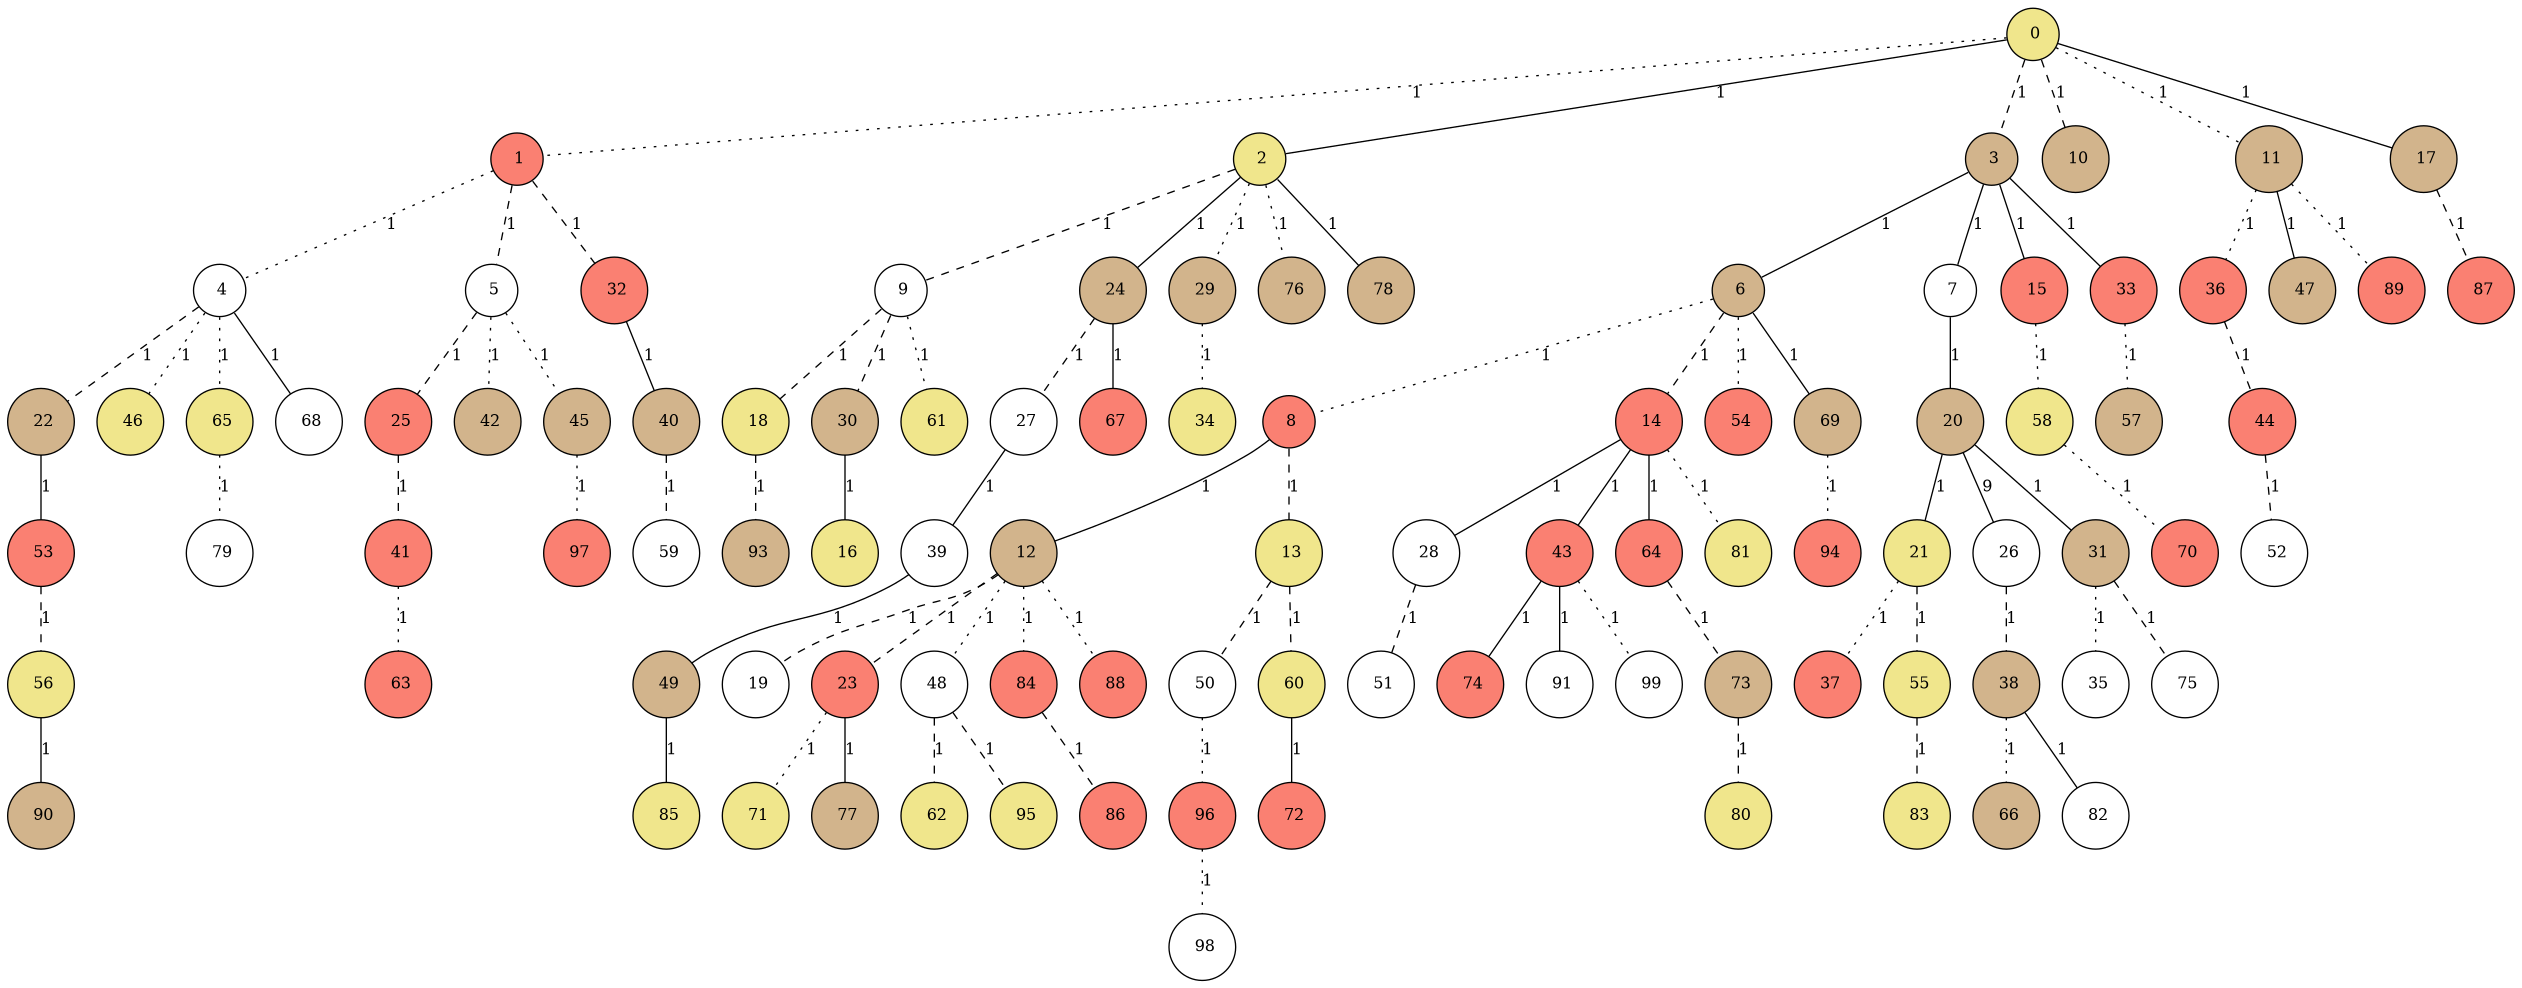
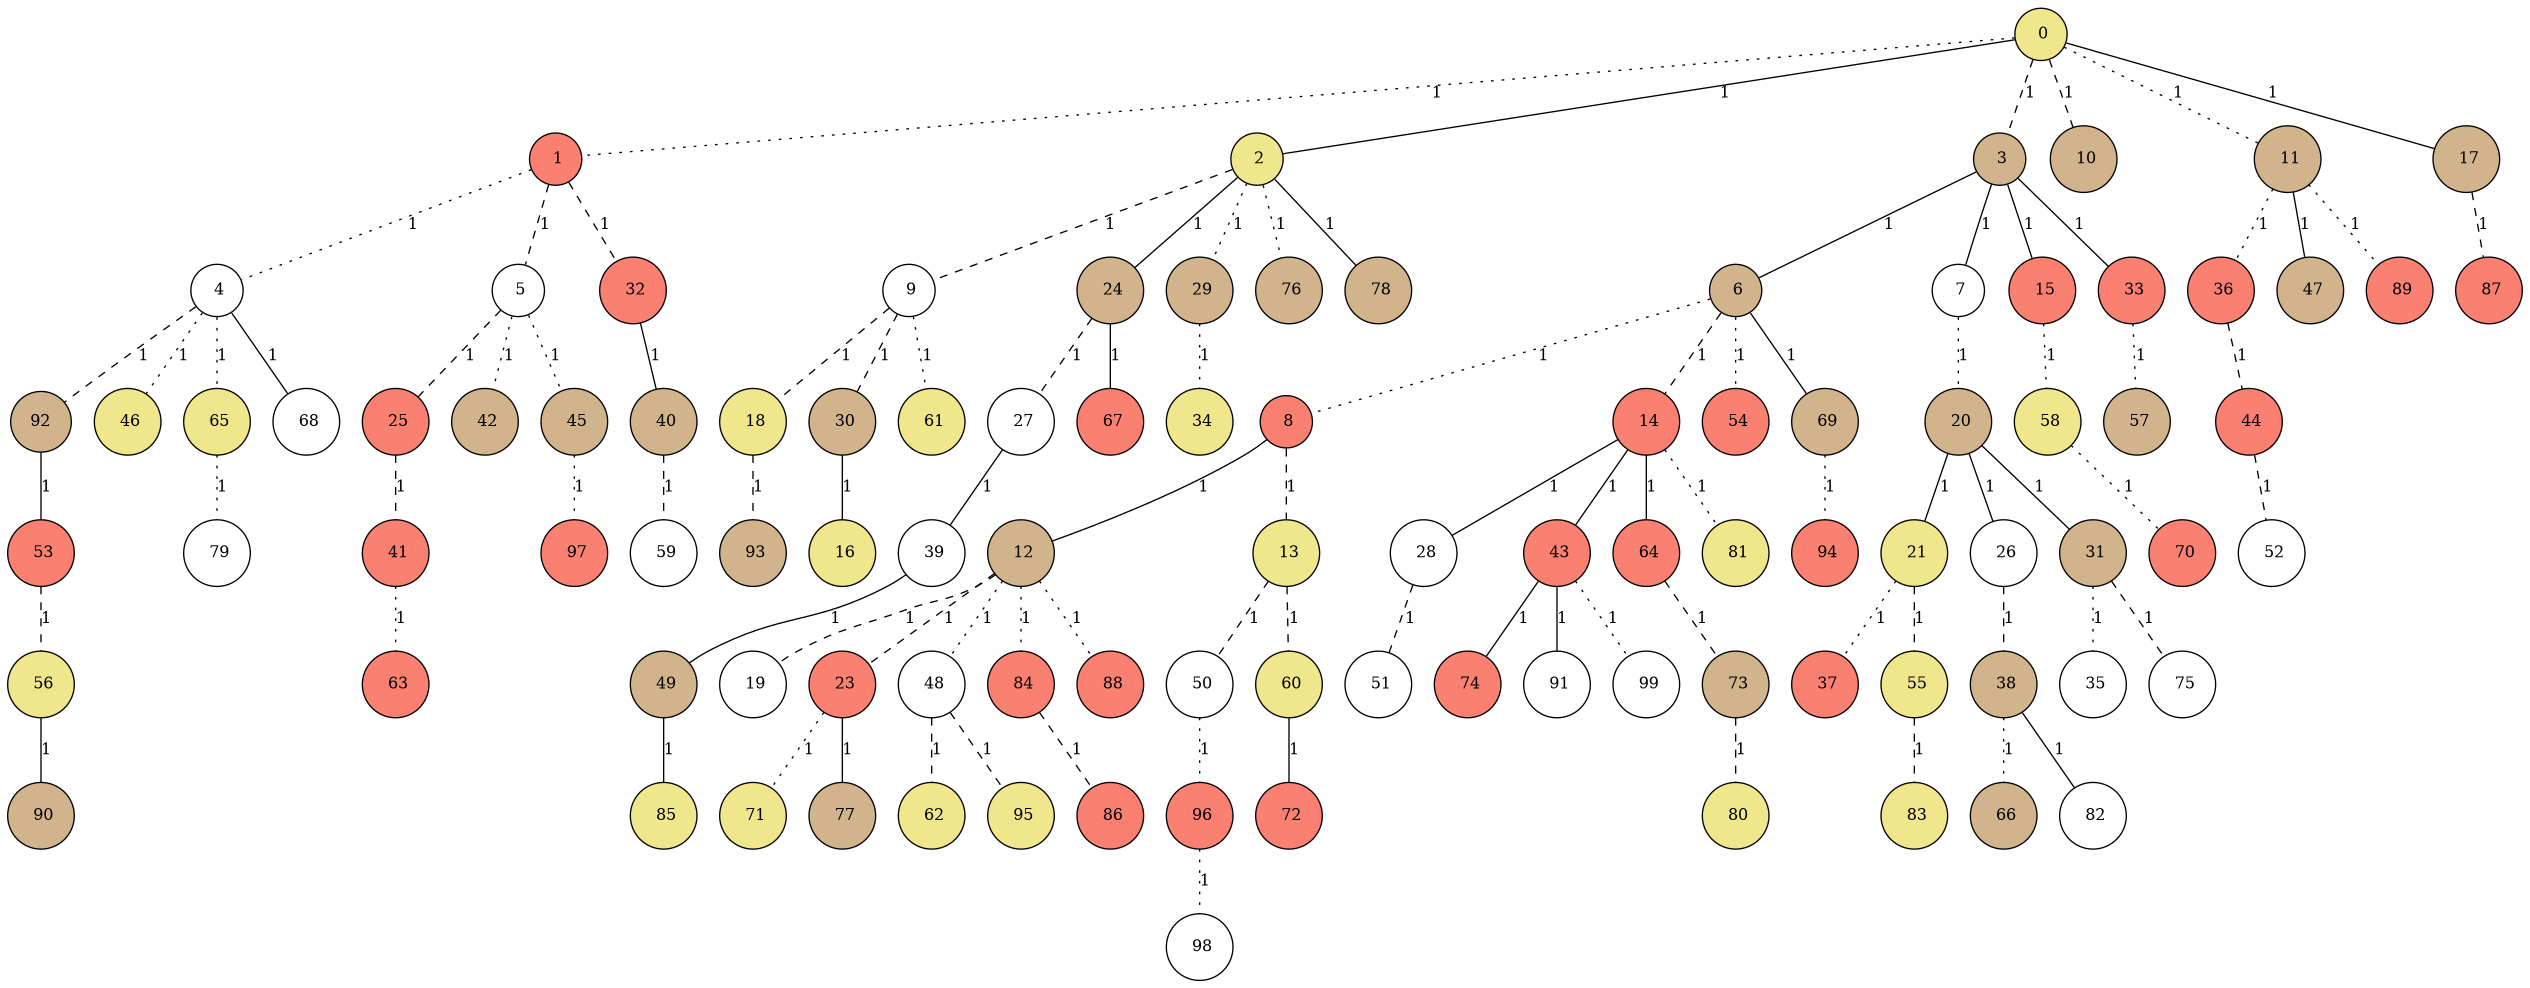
edge "7" -- "20": style solid -> dotted
node "22": label "22" -> "92"
edge "20" -- "26": label "9" -> "1"
